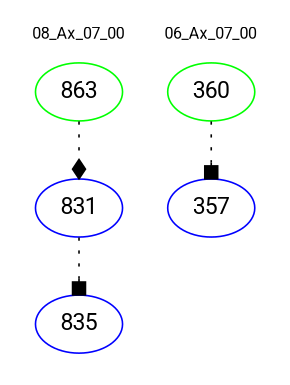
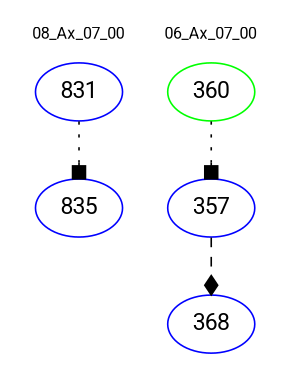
node "863": removed
node "368": added
